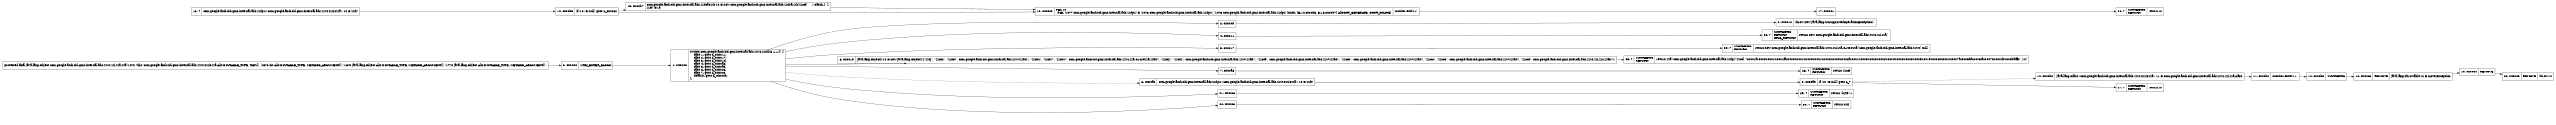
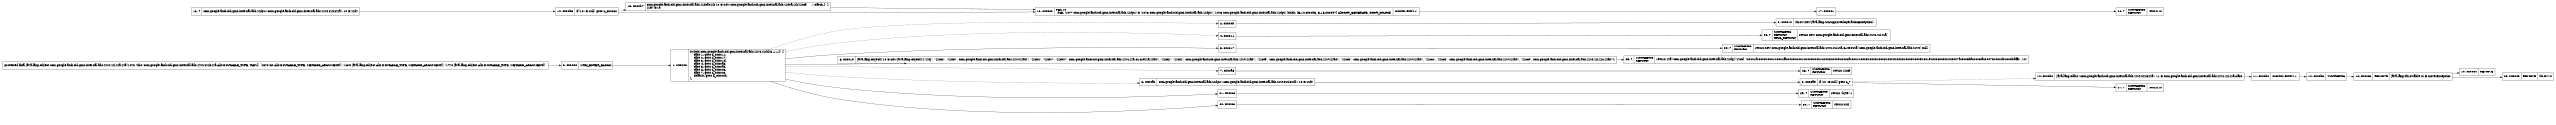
edge "1: 0x0008" -> "2: 0x000b": style solid -> dashed
edge "1: 0x0008" -> "4: 0x0011": style solid -> dashed
edge "1: 0x0008" -> "7: 0x00a8": style solid -> dashed
edge "19: 0x00c4" -> "20: 0x00c5": now "18: 0x00c3" -> "20: 0x00c5"
